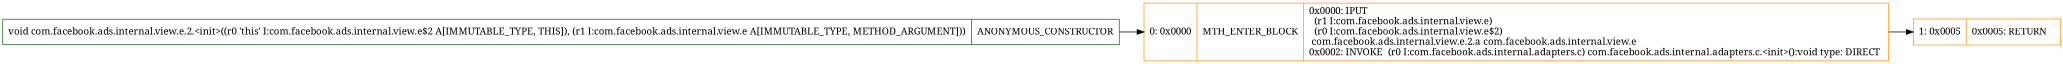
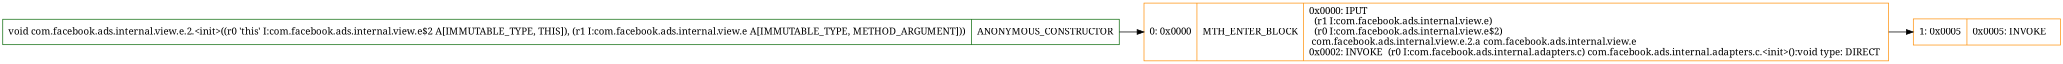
node "1: 0x0005": text "0x0005: RETURN" -> "0x0005: INVOKE"
